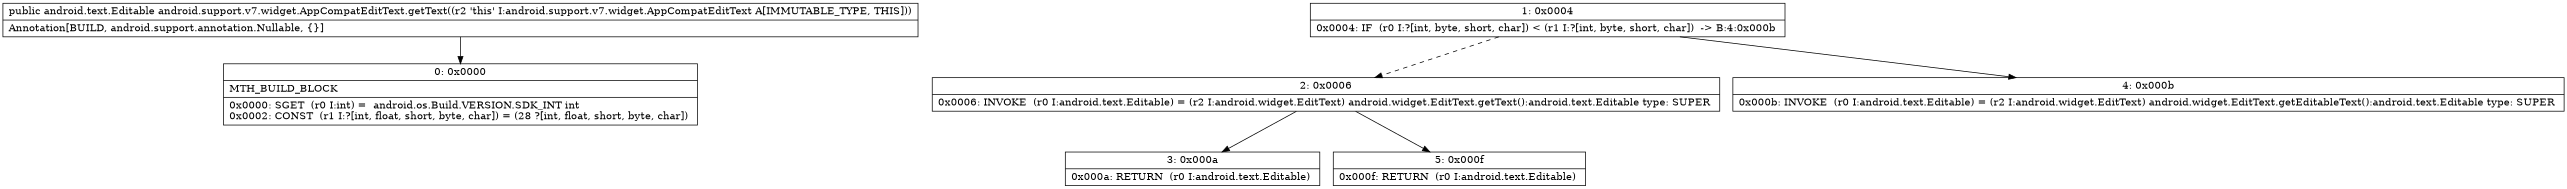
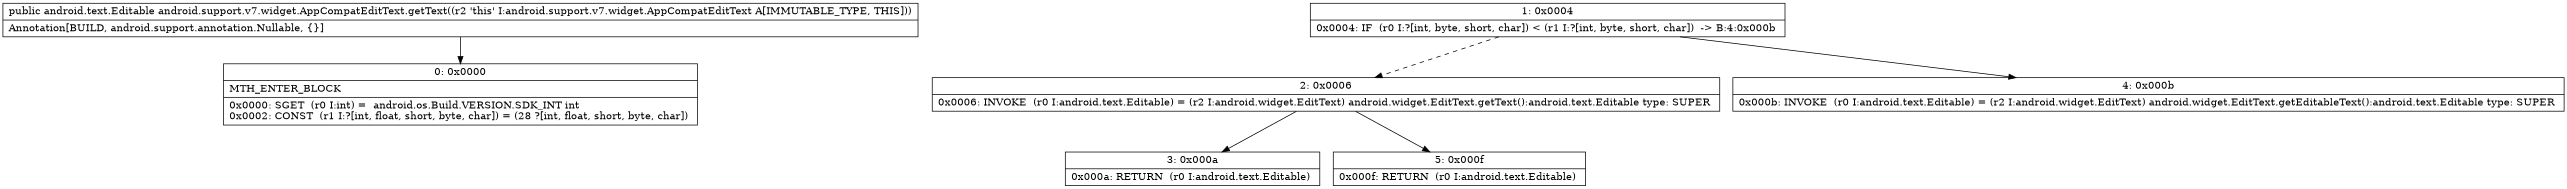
node "0: 0x0000": text "MTH_BUILD_BLOCK" -> "MTH_ENTER_BLOCK"
